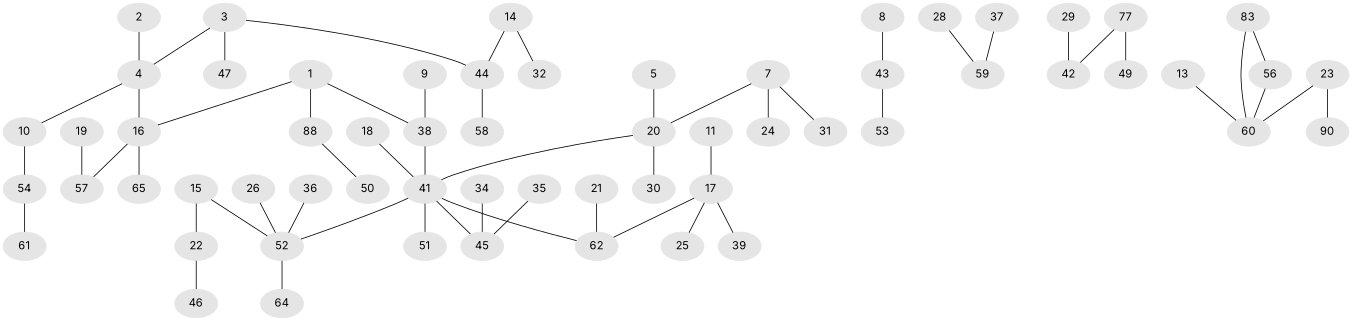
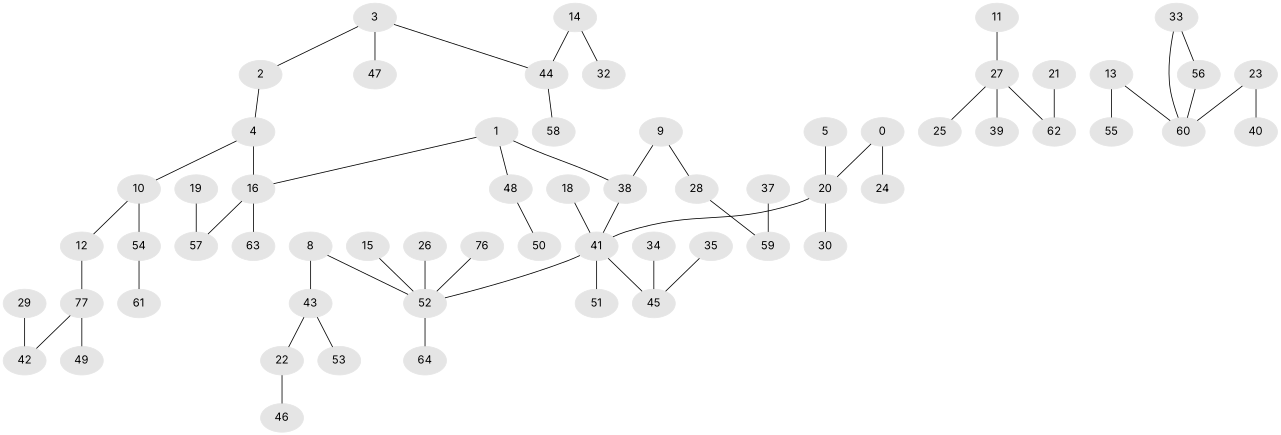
node "83": label "83" -> "33"
edge "3" -- "4": now "3" -- "2"
node "7": label "7" -> "0"
node "88": label "88" -> "48"
node "31": removed
node "55": added
node "90": label "90" -> "40"
edge "9" -- "28": added
node "65": label "65" -> "63"
node "36": label "36" -> "76"
node "17": label "17" -> "27"
edge "15" -- "22": now "43" -- "22"
edge "41" -- "62": removed
node "12": added
edge "8" -- "52": added
